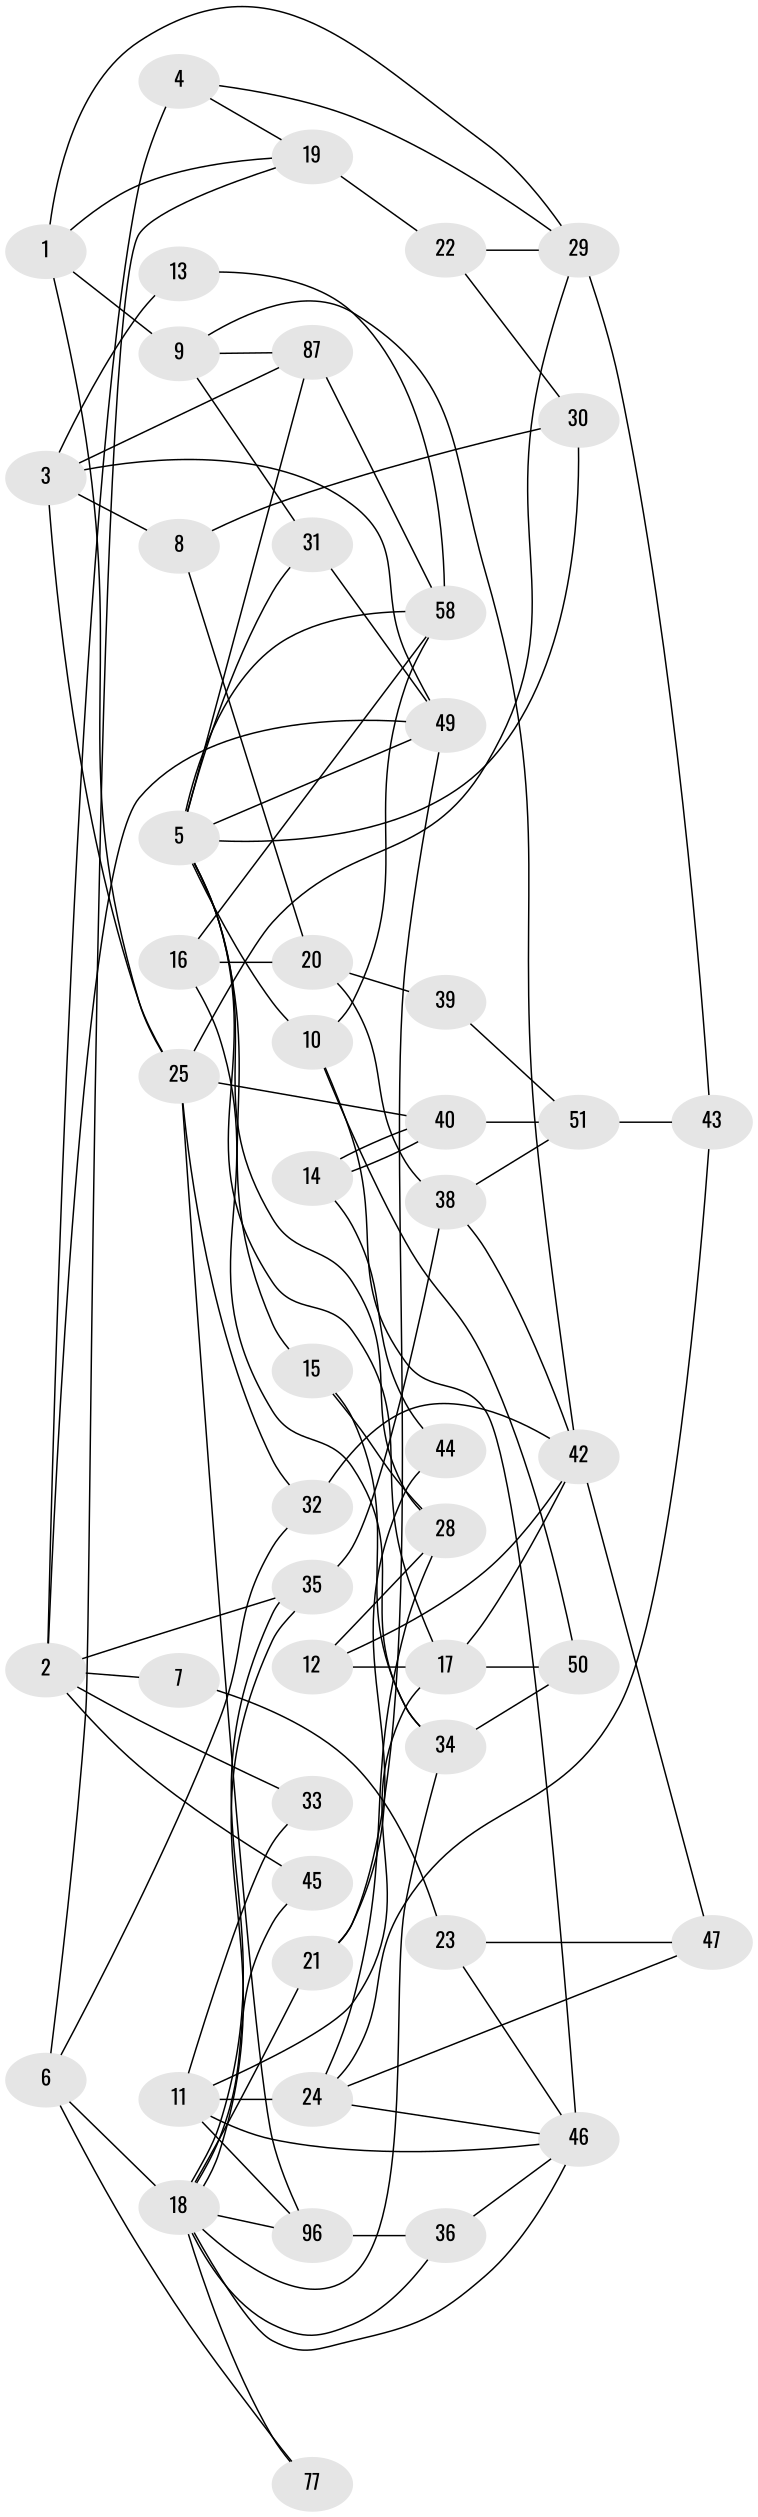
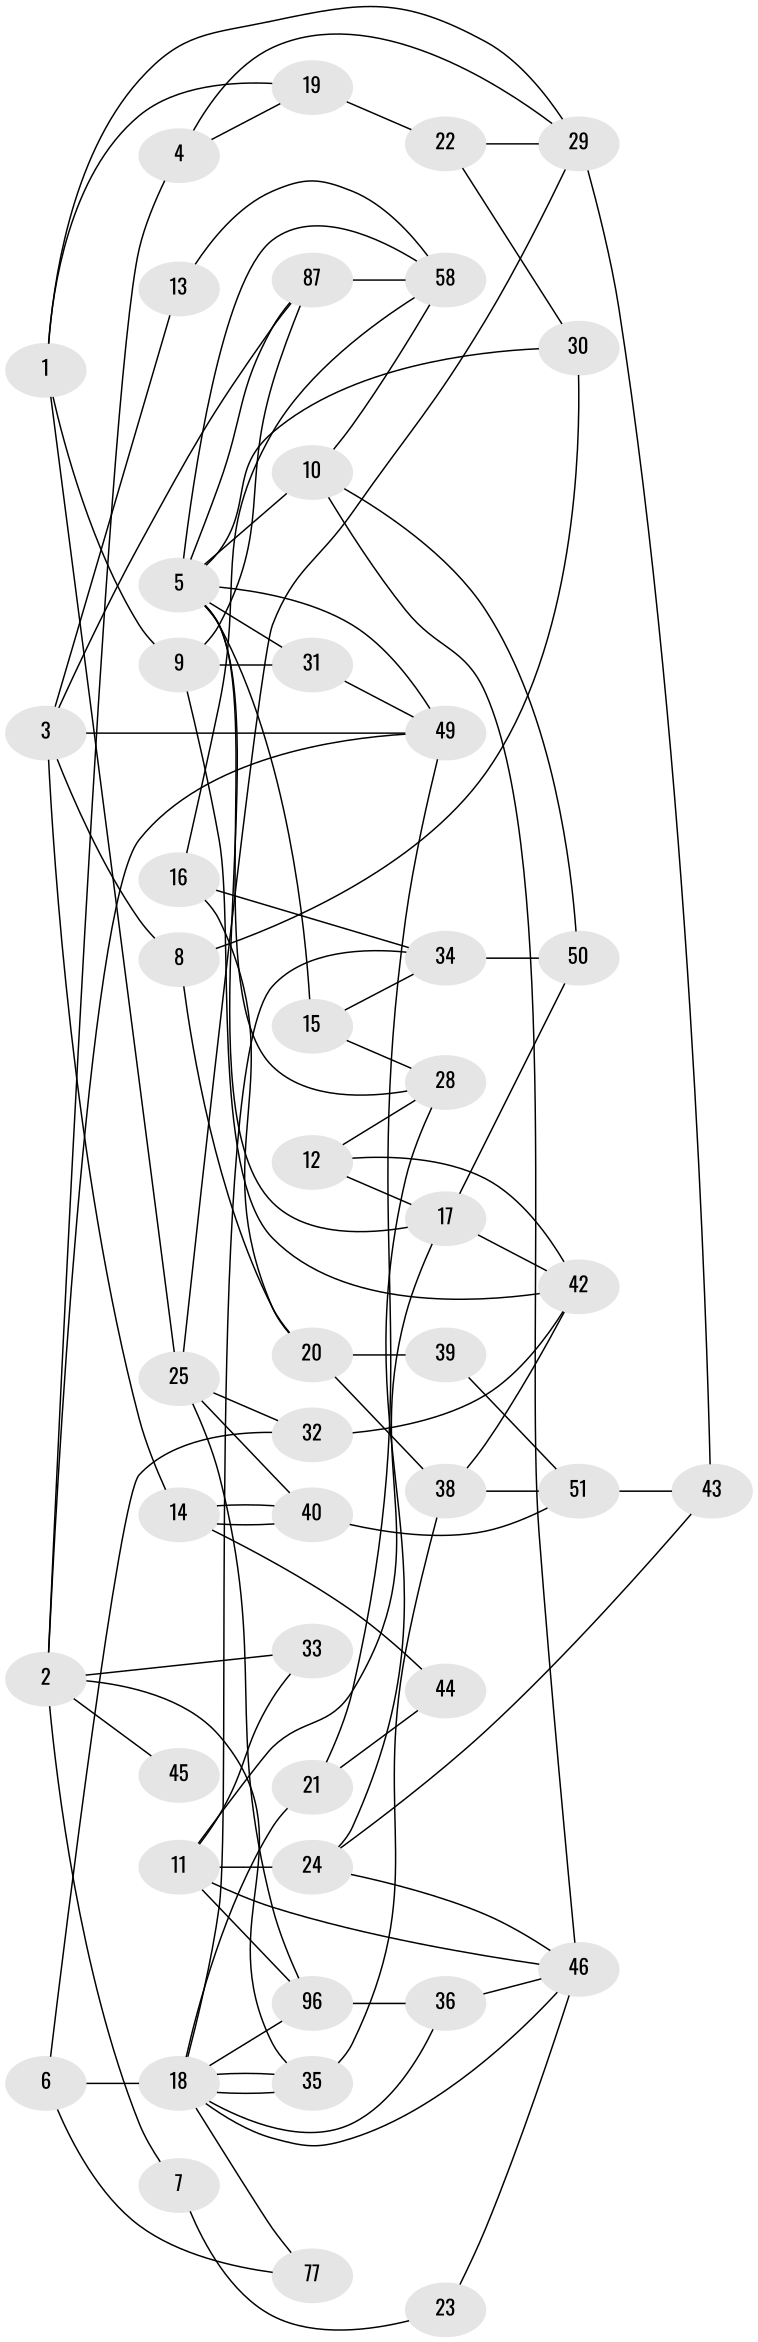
edge "3" -- "25": now "3" -- "14"
edge "19" -- "6": removed
node "47": removed
edge "45" -- "18": removed
